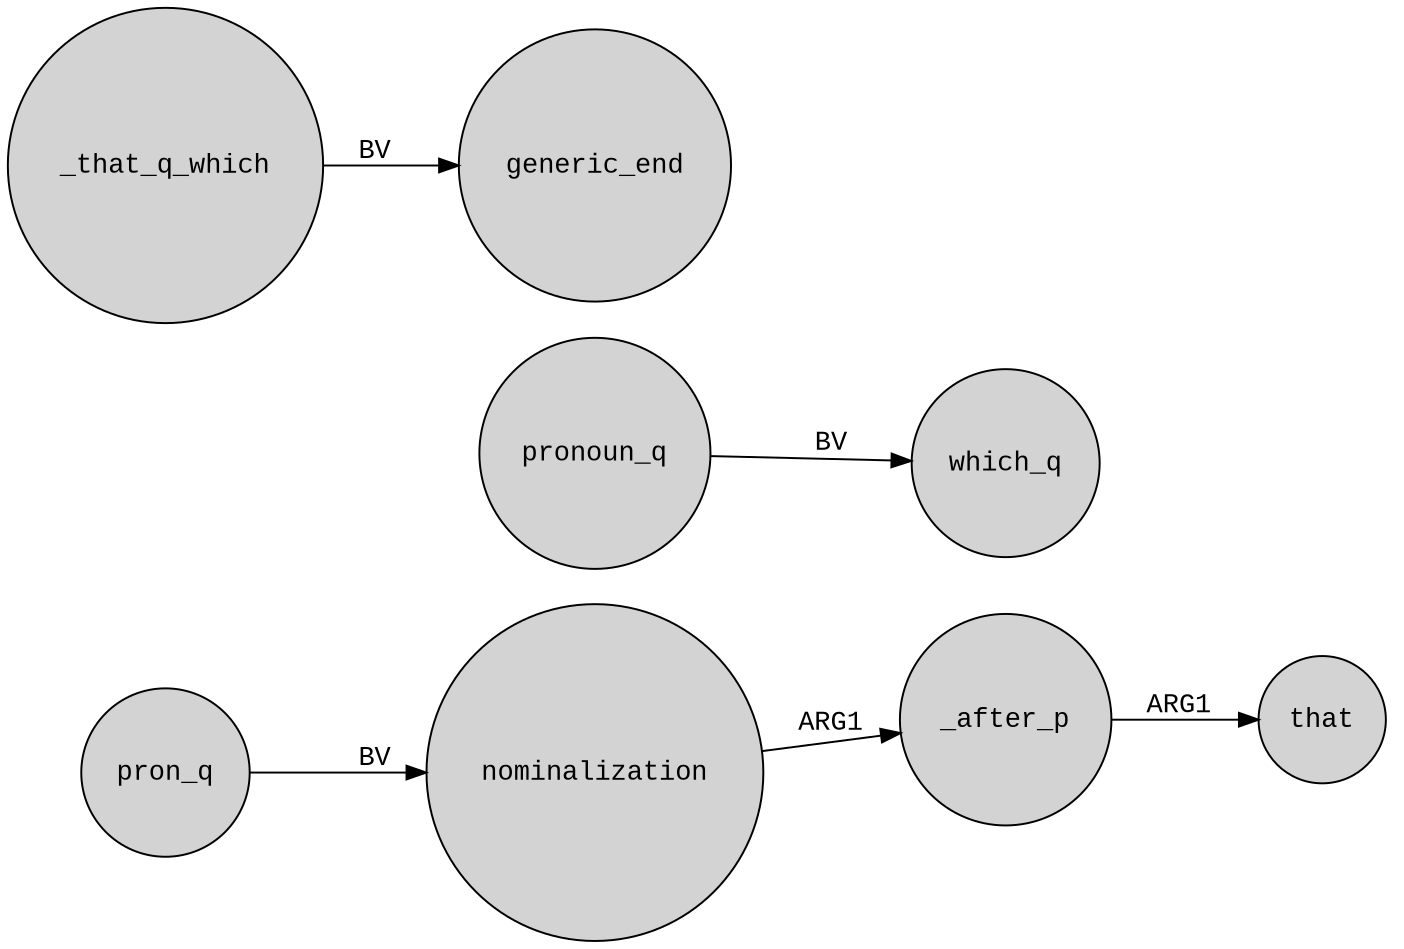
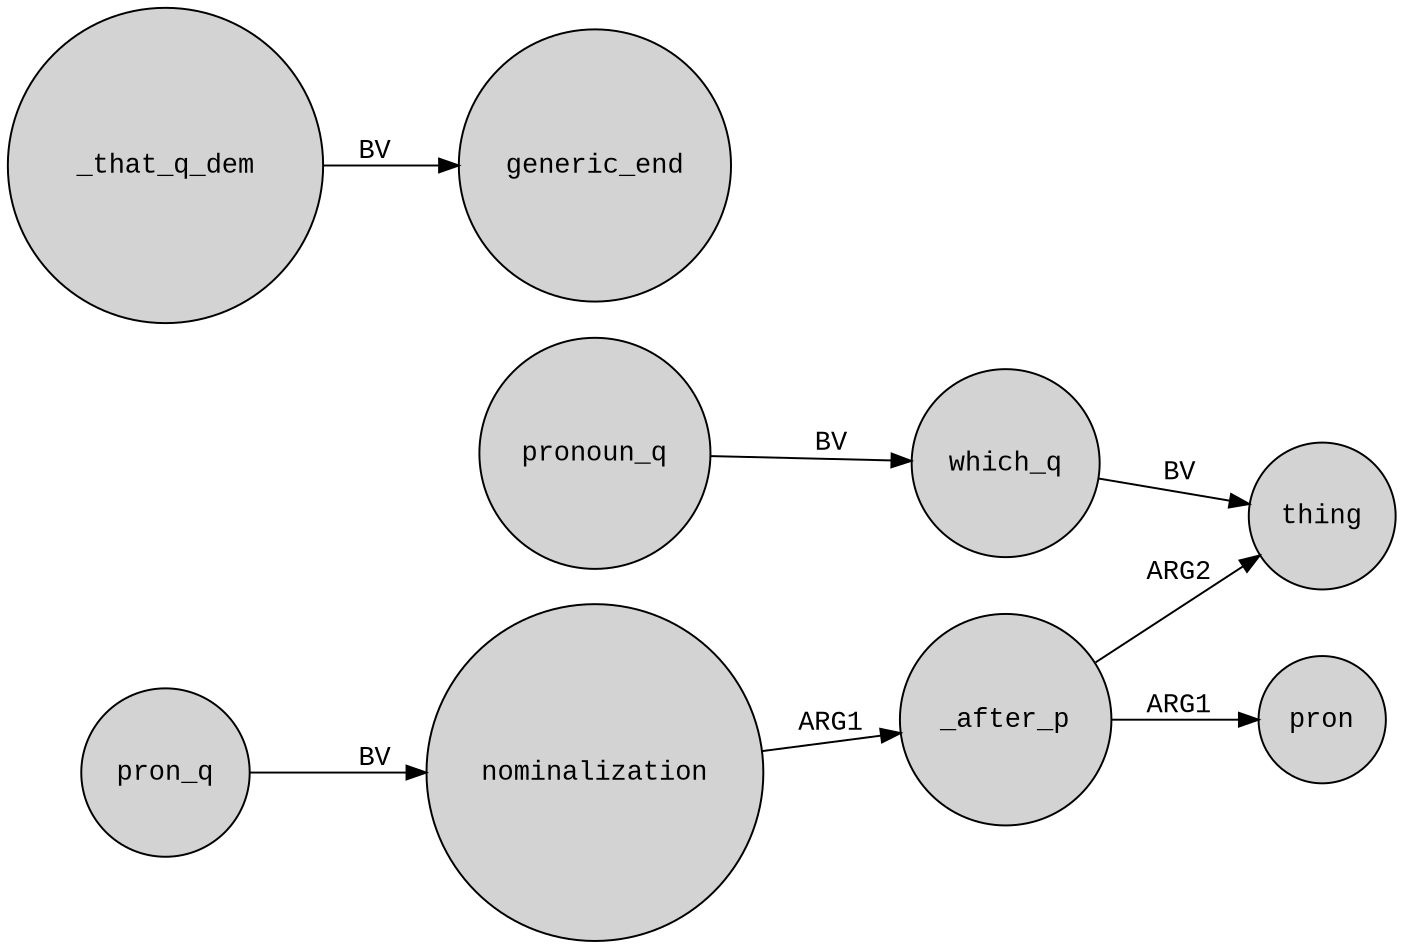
node "_that_q_which": label "_that_q_which" -> "_that_q_dem"
node "thing": added
node "that": label "that" -> "pron"
